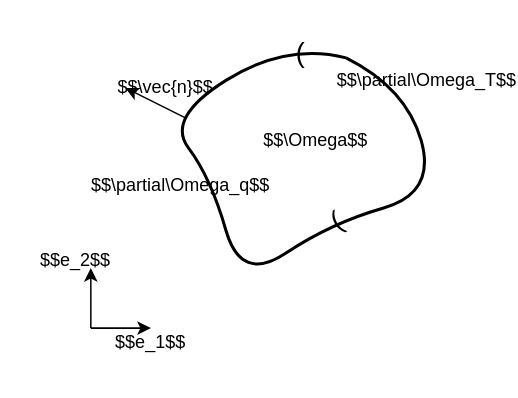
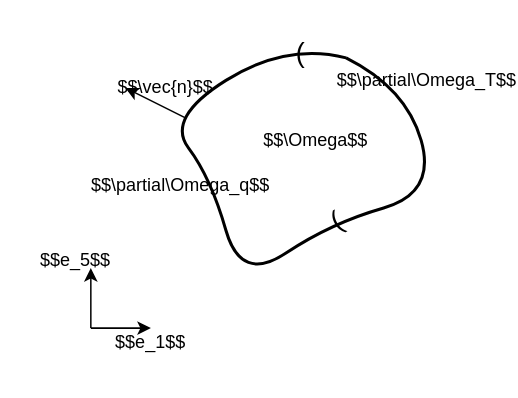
node "$$e_2$$": label "$$e_2$$" -> "$$e_5$$"
